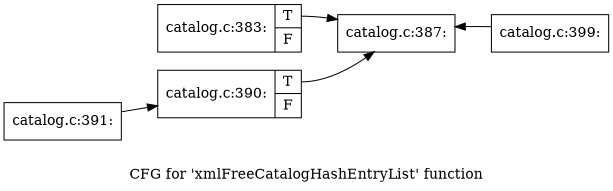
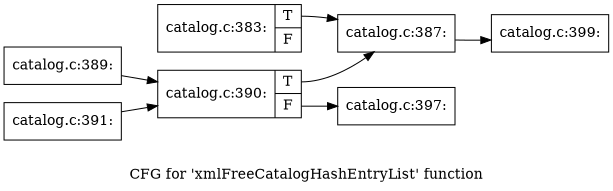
edge "catalog.c:399:" -> "catalog.c:387:": reversed
node "catalog.c:389:": added
node "catalog.c:397:": added
